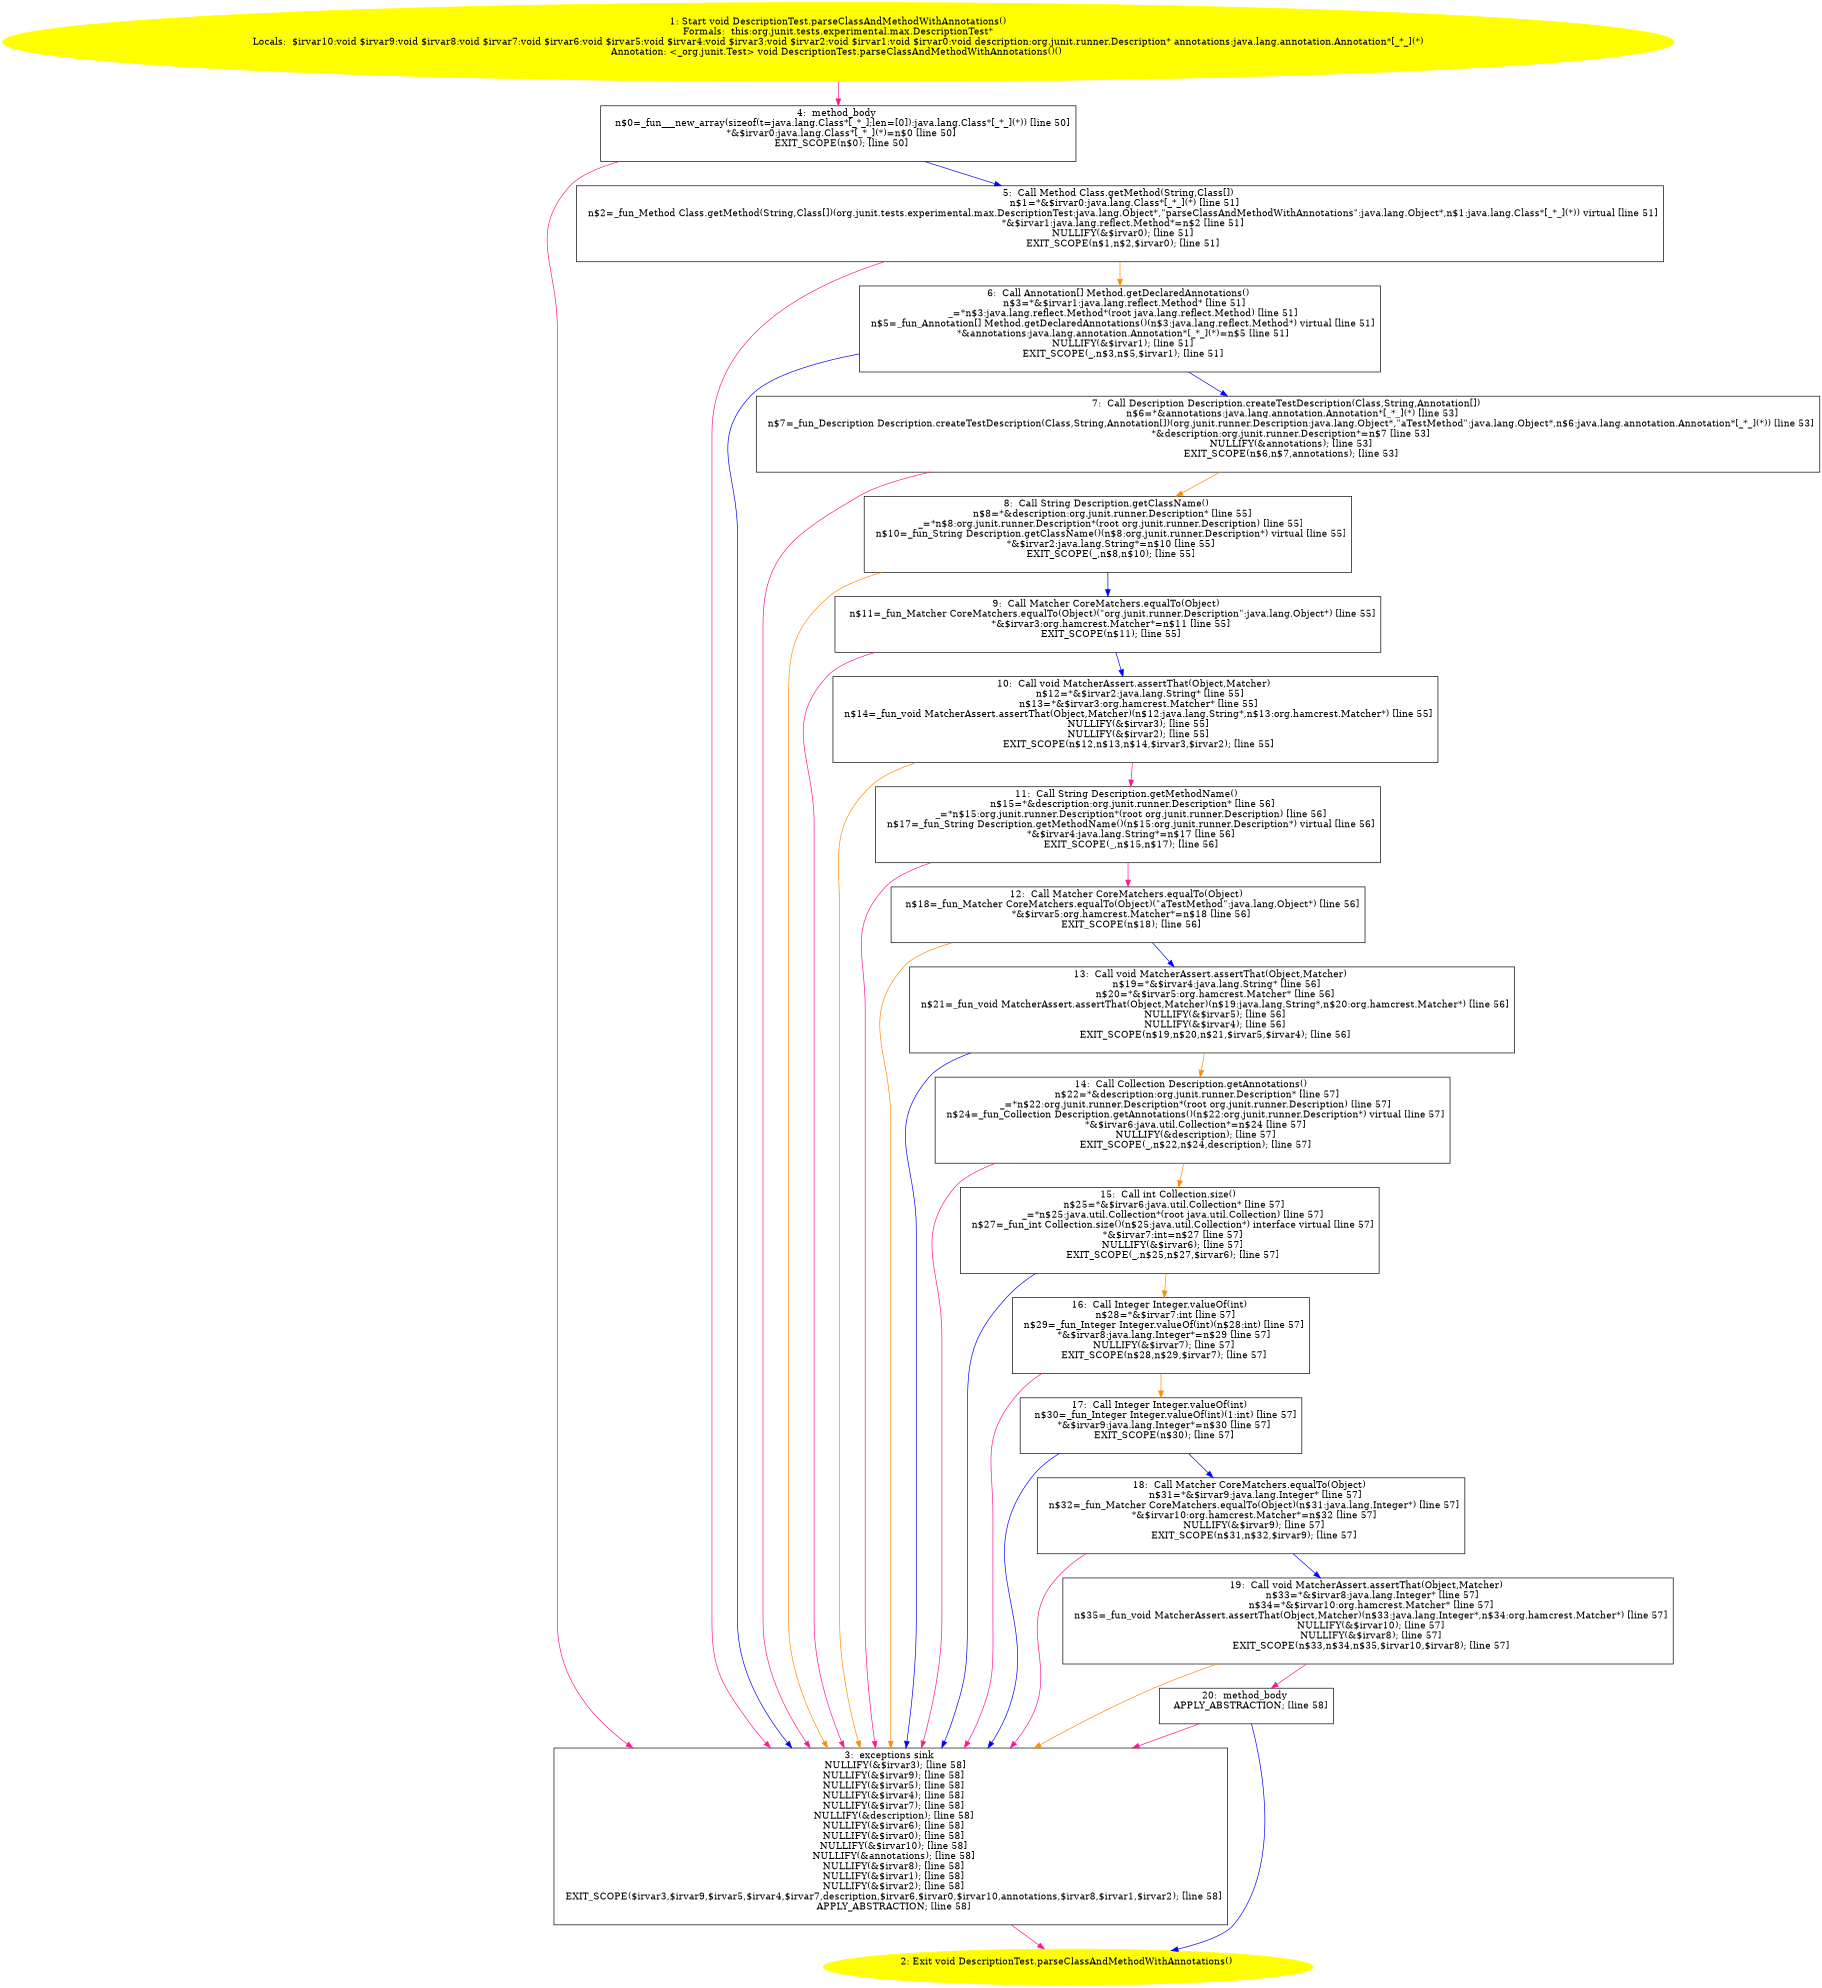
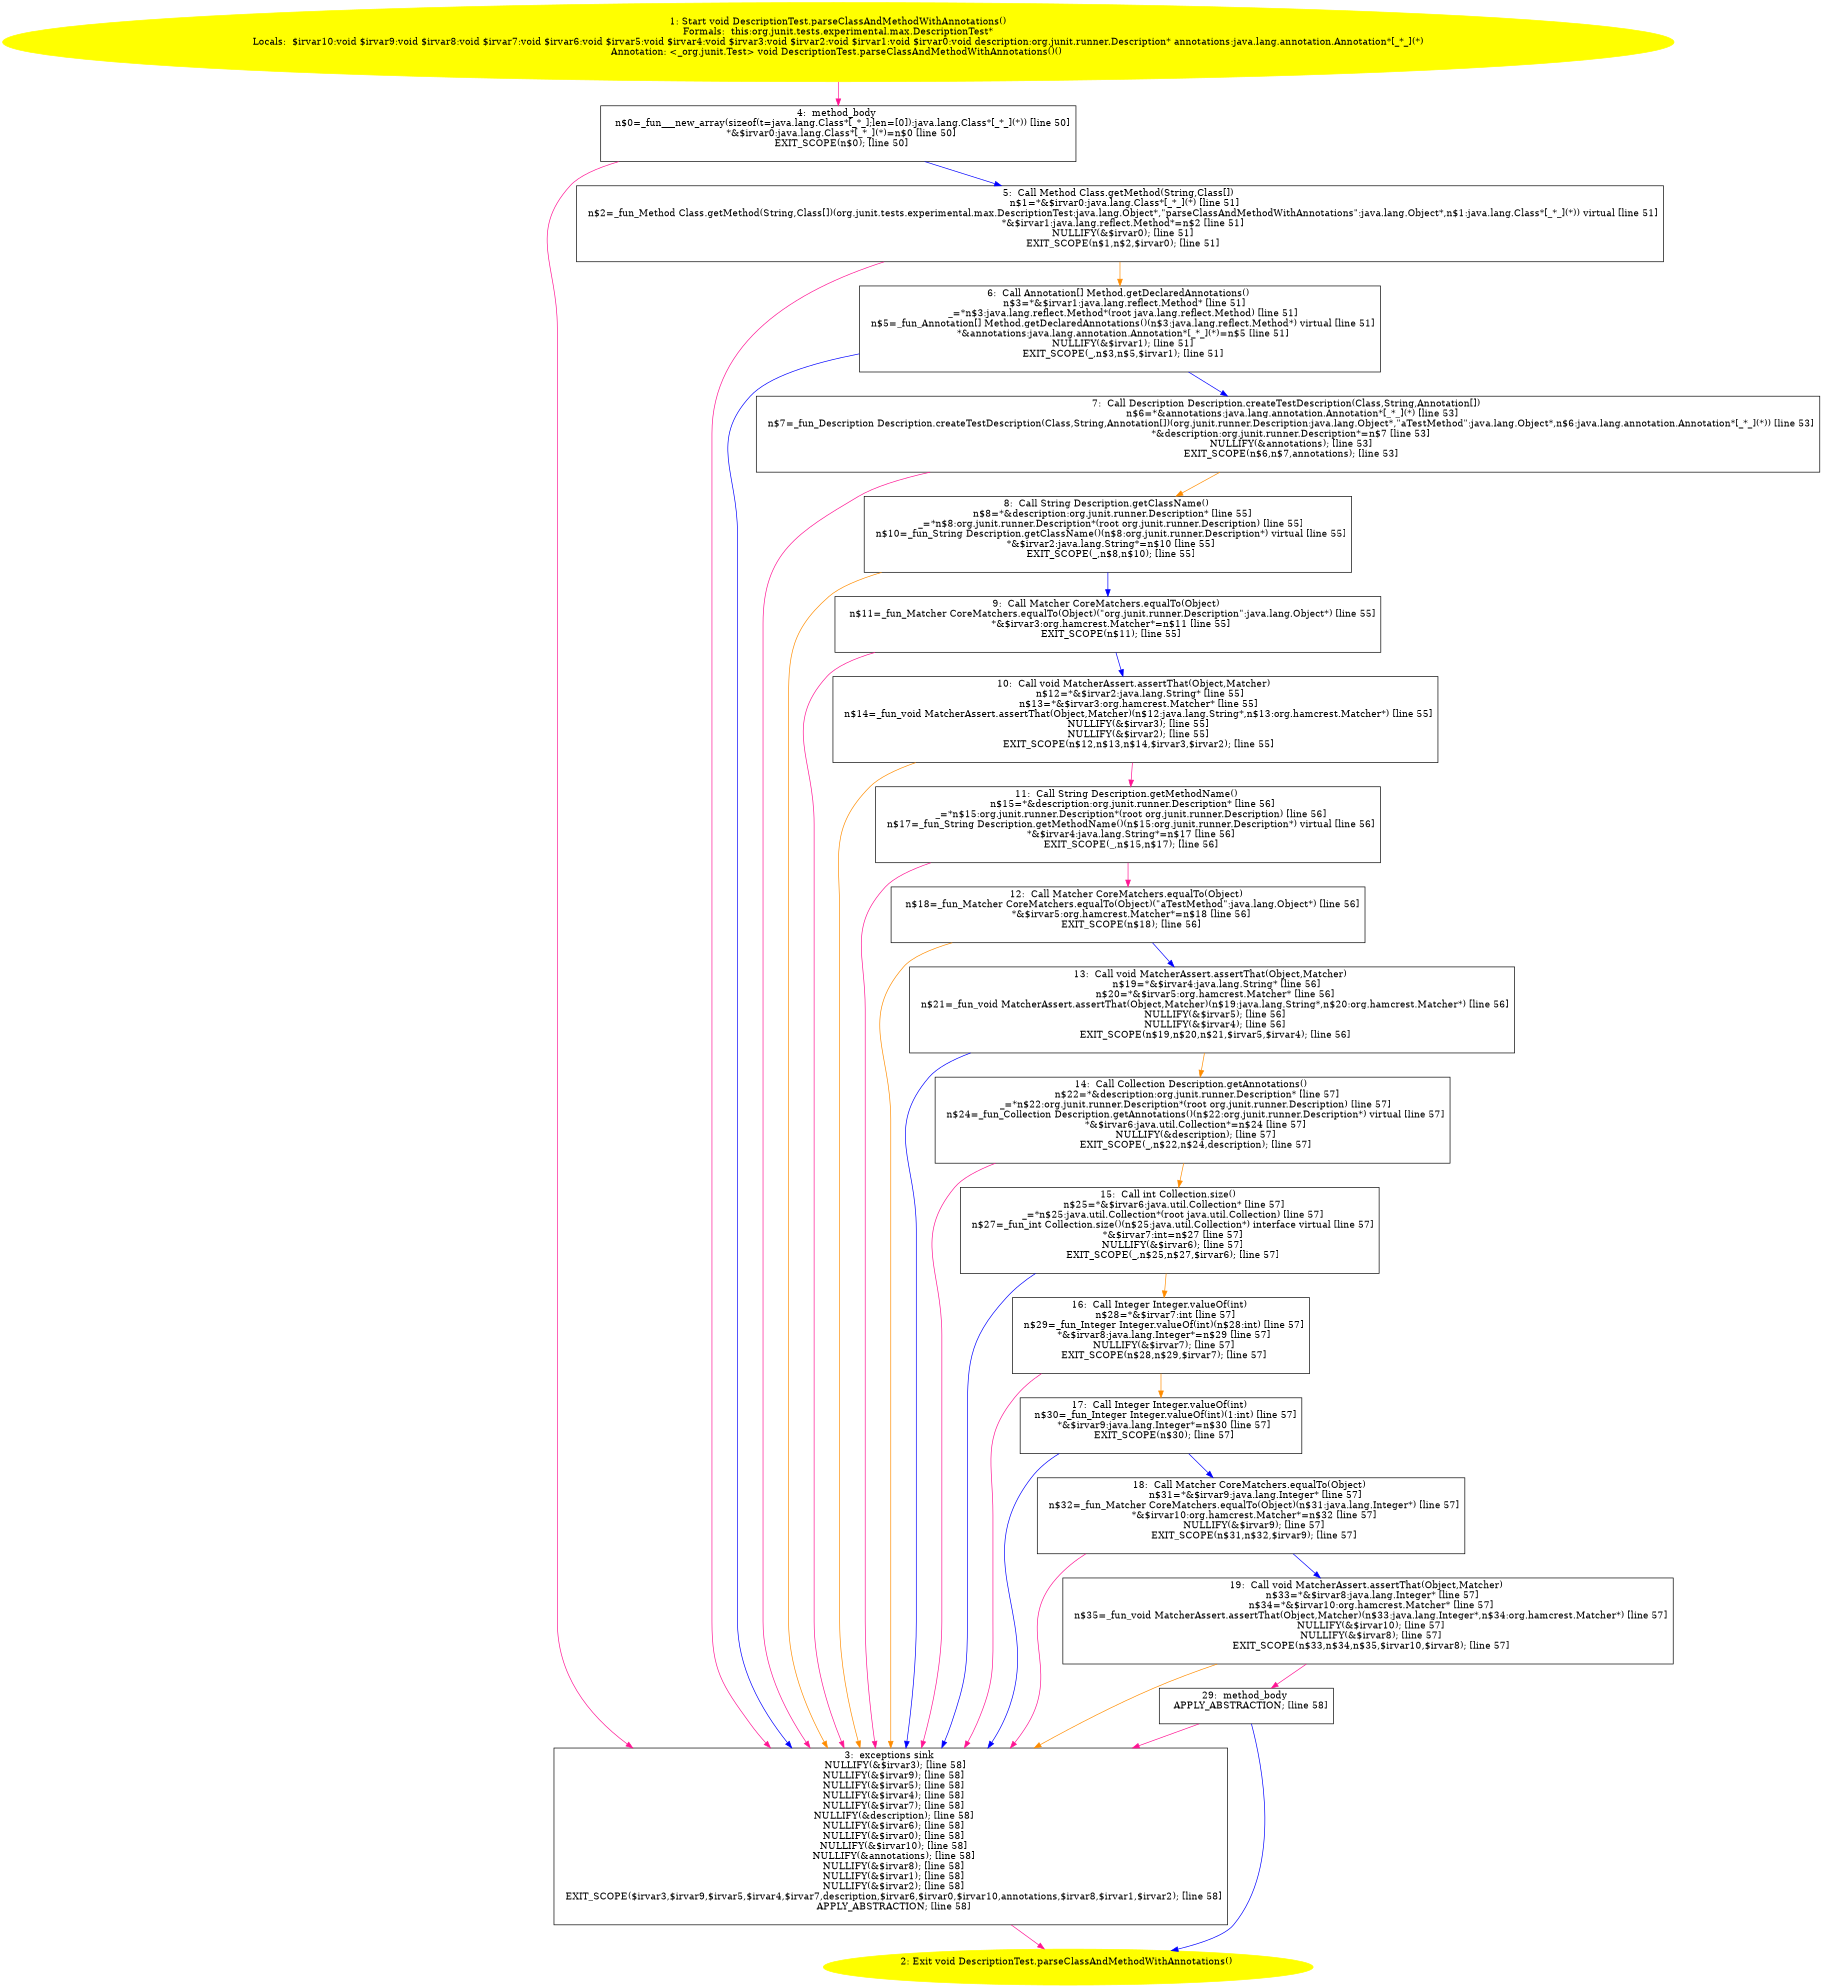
node "20:  method_body APPLY_ABSTRACTION; [line 58]": label "20:  method_body APPLY_ABSTRACTION; [line 58]" -> "29:  method_body APPLY_ABSTRACTION; [line 58]"
